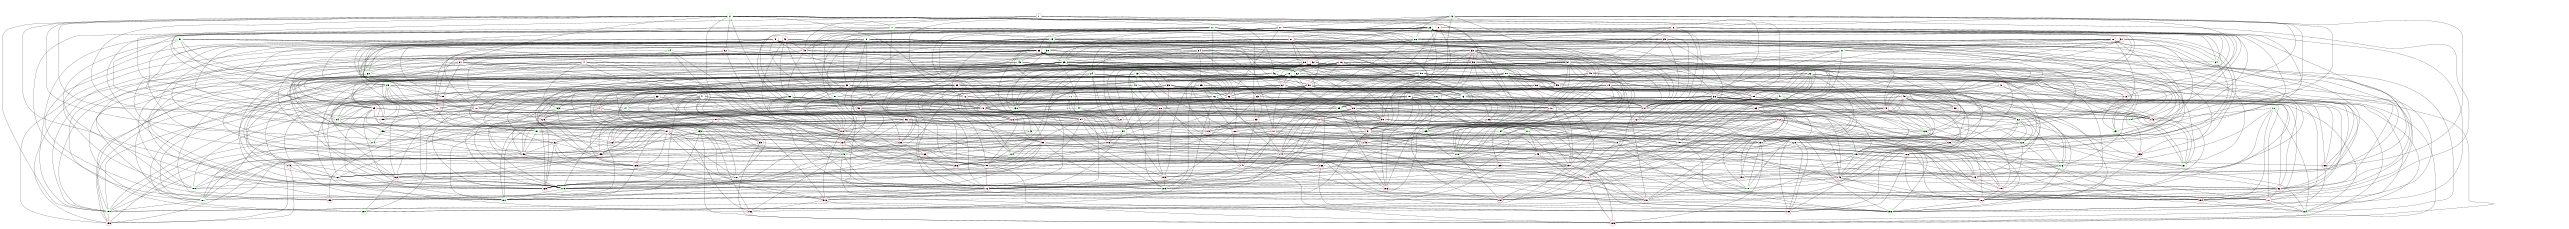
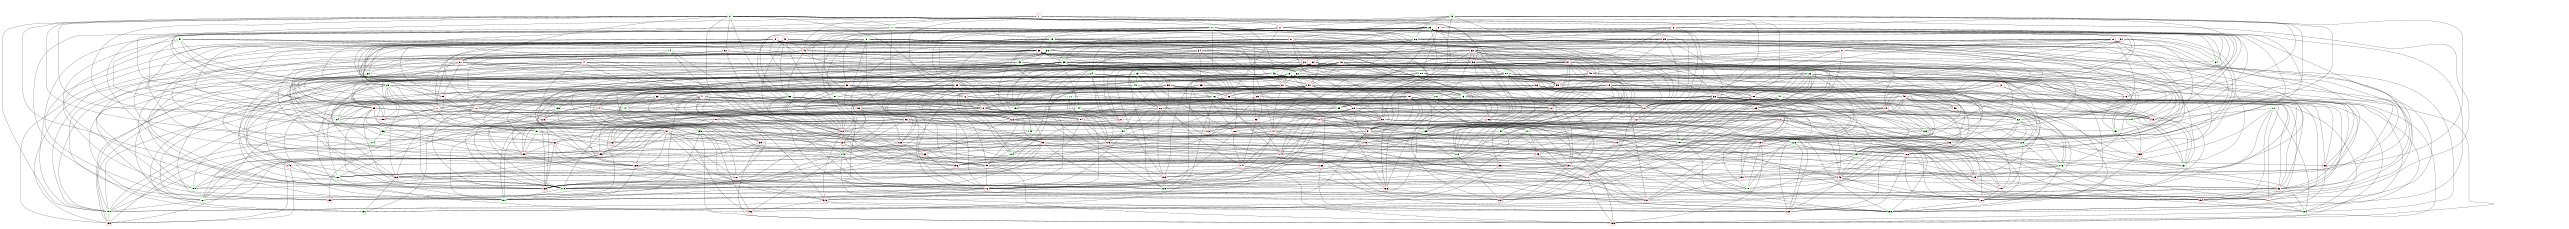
node "27": color green -> red
edge "56" -- "75": now "56" -- "80"
edge "19" -- "152": added
edge "122" -- "81": now "122" -- "137"
